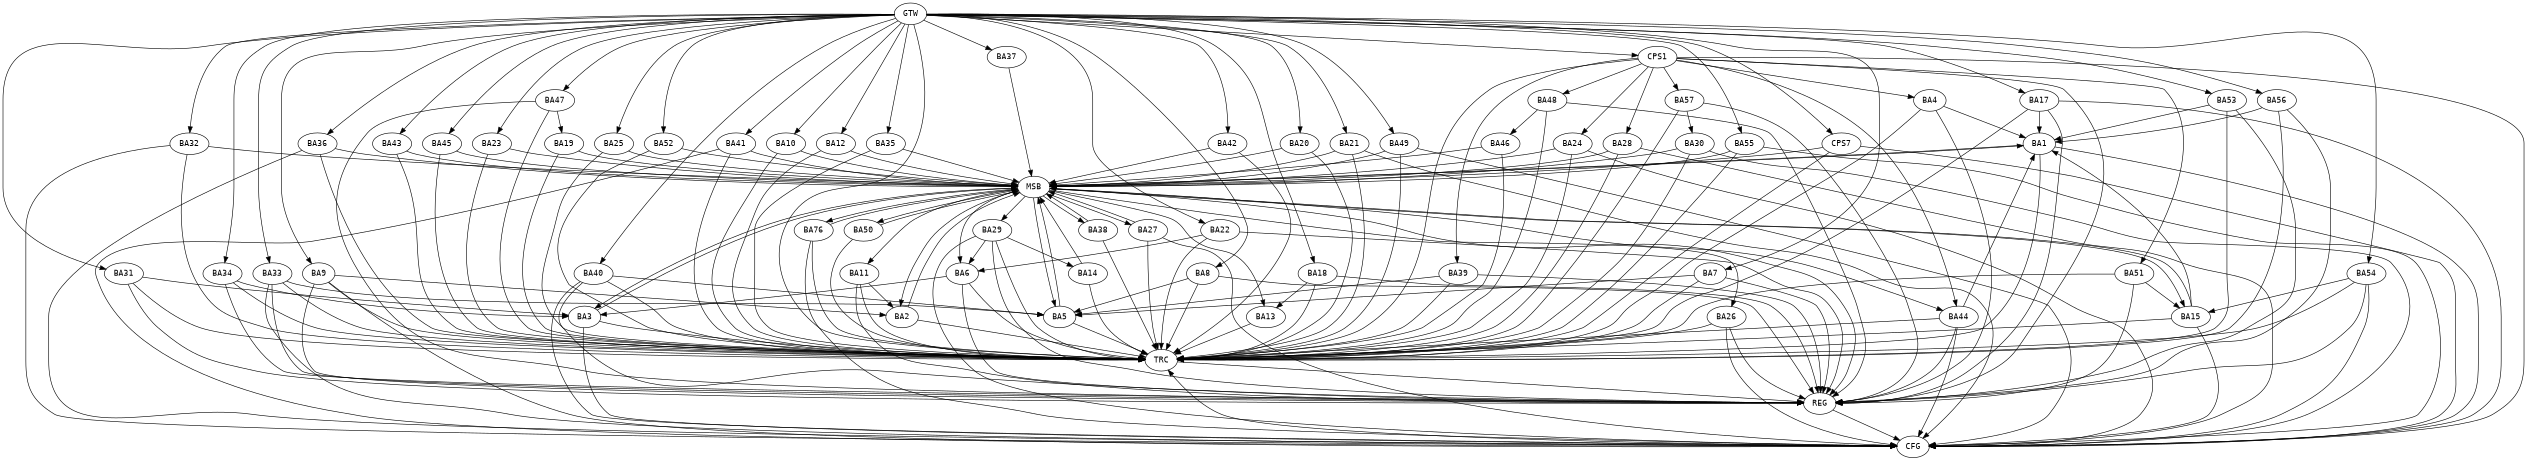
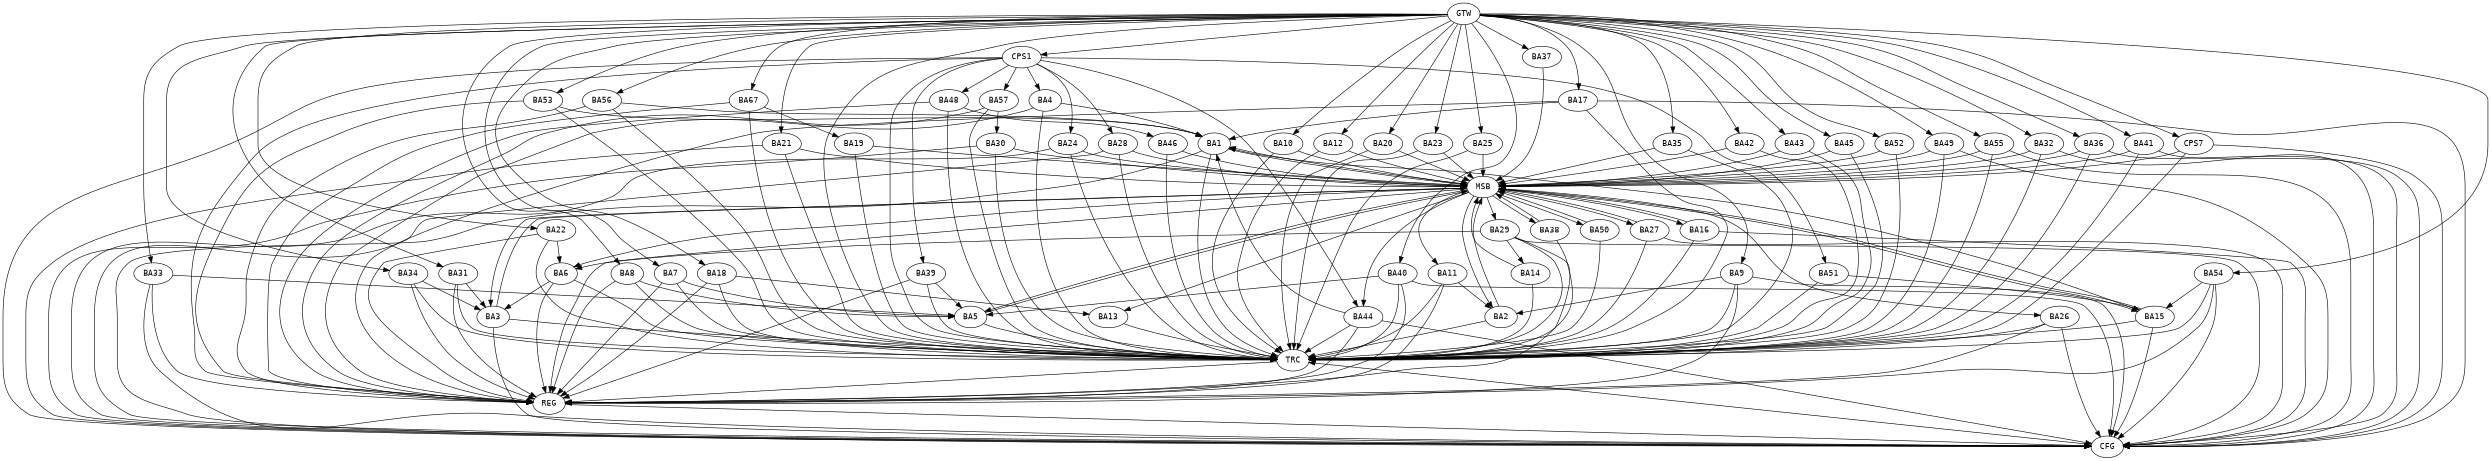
node "BA47": label "BA47" -> "BA67"
node "BA76": label "BA76" -> "BA16"
edge "BA33" -> "TRC": removed
edge "BA51" -> "REG": removed
